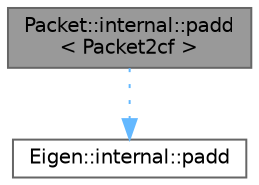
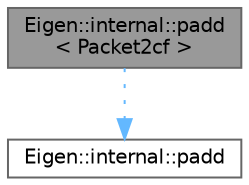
node "Packet::internal::padd < Packet2cf >": label "Packet::internal::padd < Packet2cf >" -> "Eigen::internal::padd < Packet2cf >"
